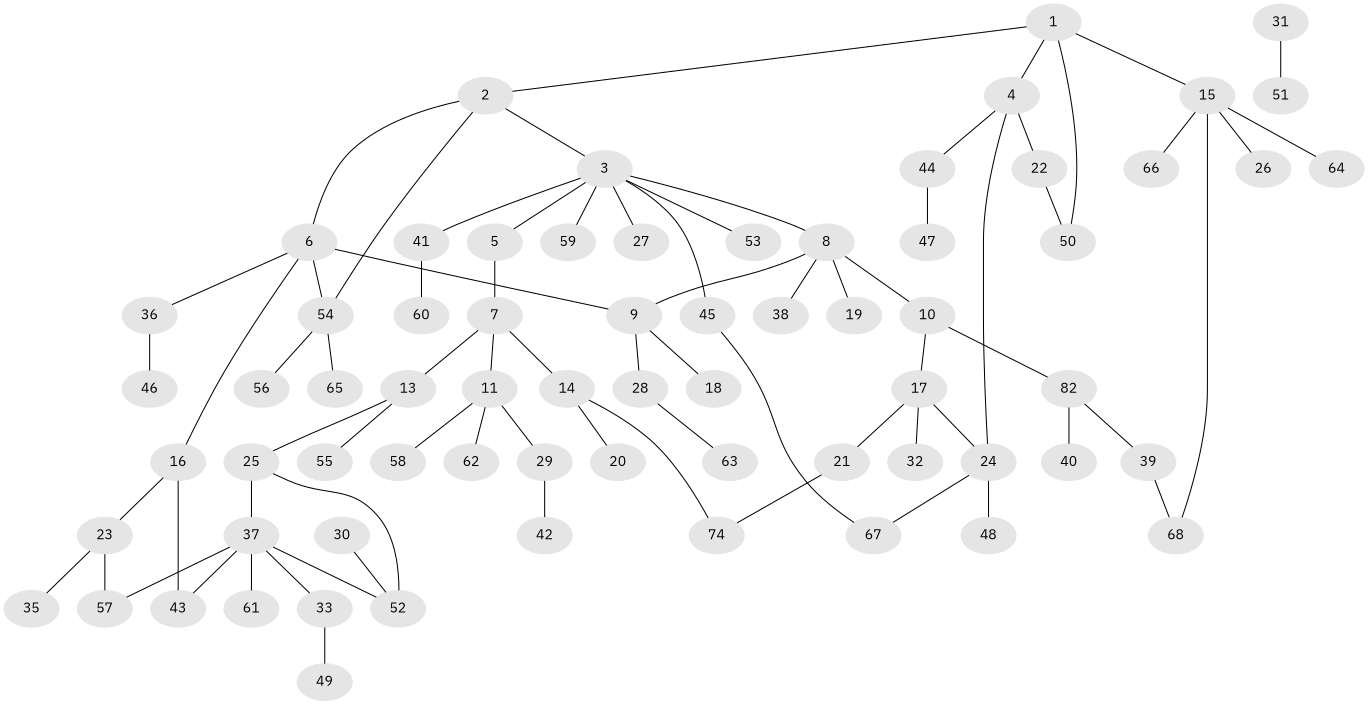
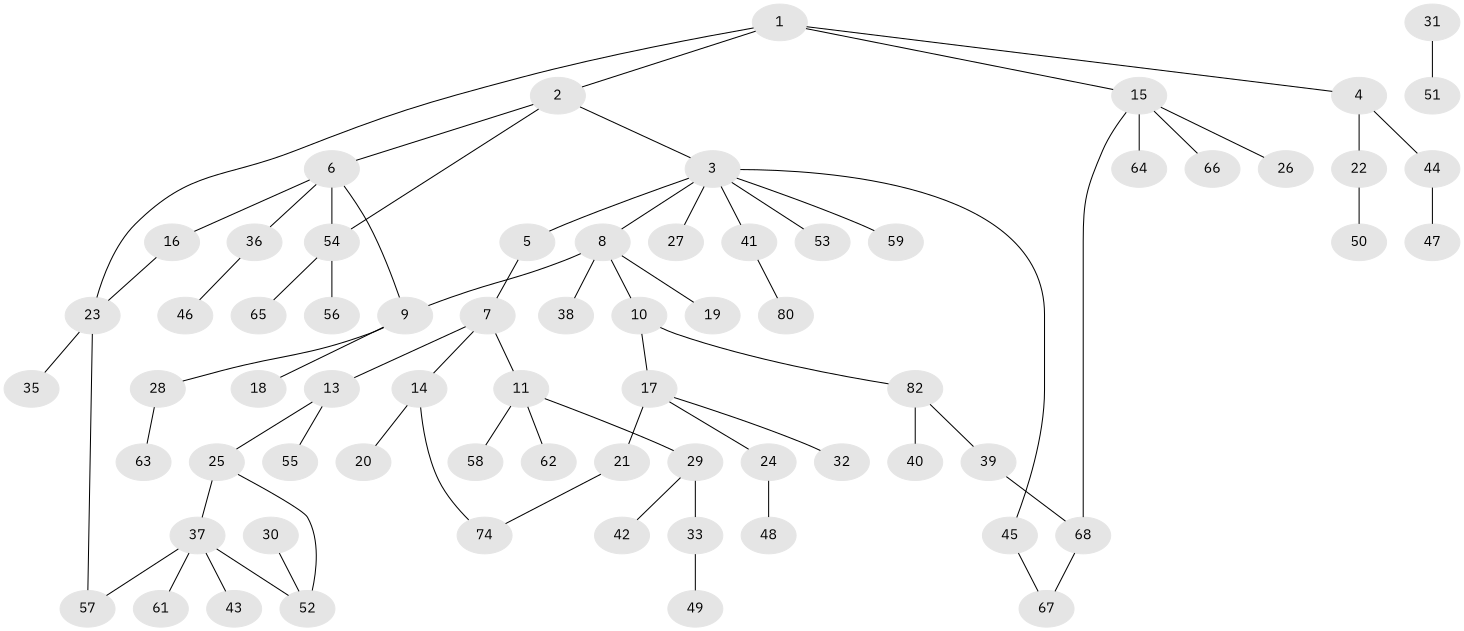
edge "1" -- "50": now "1" -- "23"
edge "4" -- "24": removed
node "60": label "60" -> "80"
edge "24" -- "67": now "68" -- "67"
edge "16" -- "43": removed
edge "37" -- "33": now "29" -- "33"
